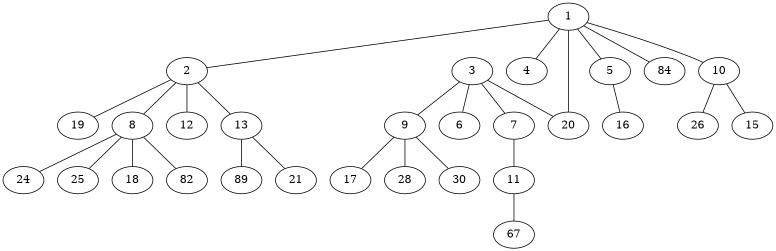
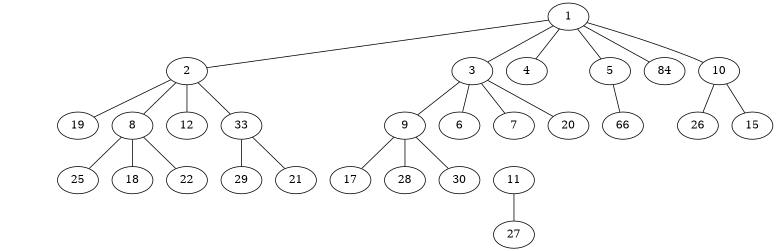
edge "1" -- "20": now "1" -- "3"
node "13": label "13" -> "33"
node "16": label "16" -> "66"
edge "7" -- "11": removed
node "24": removed
node "82": label "82" -> "22"
node "89": label "89" -> "29"
node "67": label "67" -> "27"
